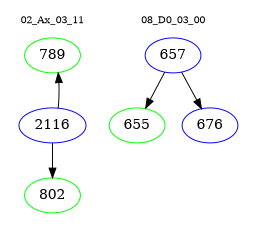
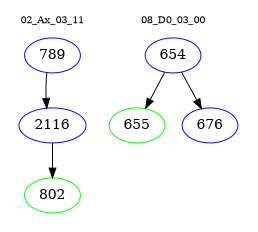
node "789": color green -> blue
node "657": label "657" -> "654"
edge "2116" -> "789": reversed
